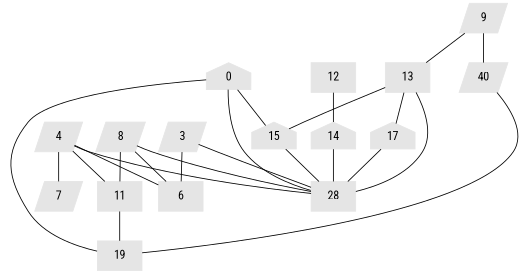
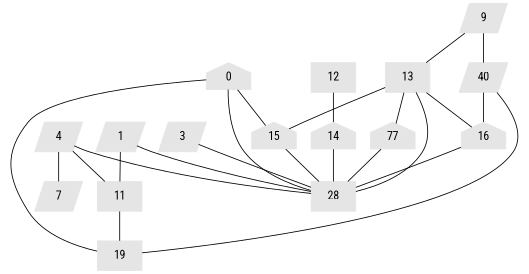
node "8": label "8" -> "1"
node "17": label "17" -> "77"
node "16": added
node "6": removed
